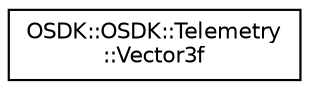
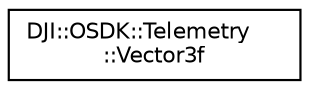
node "OSDK::OSDK::Telemetry ::Vector3f": label "OSDK::OSDK::Telemetry ::Vector3f" -> "DJI::OSDK::Telemetry ::Vector3f"
